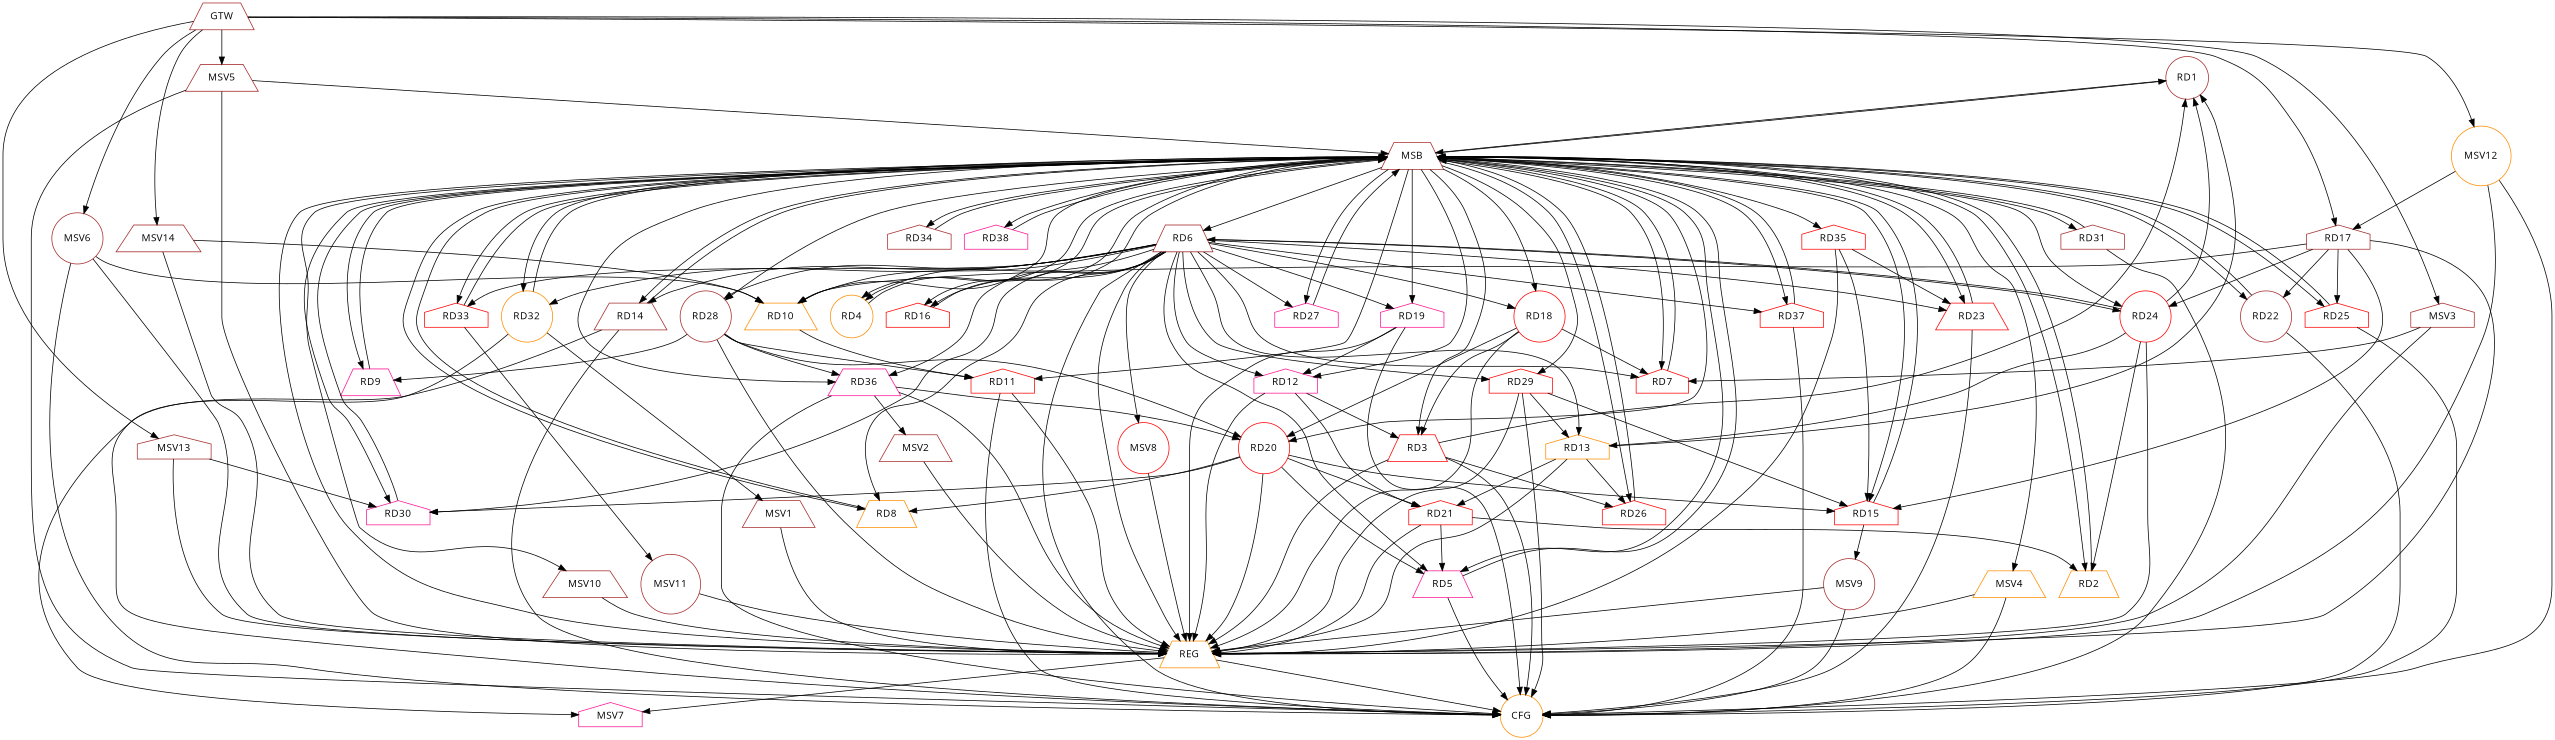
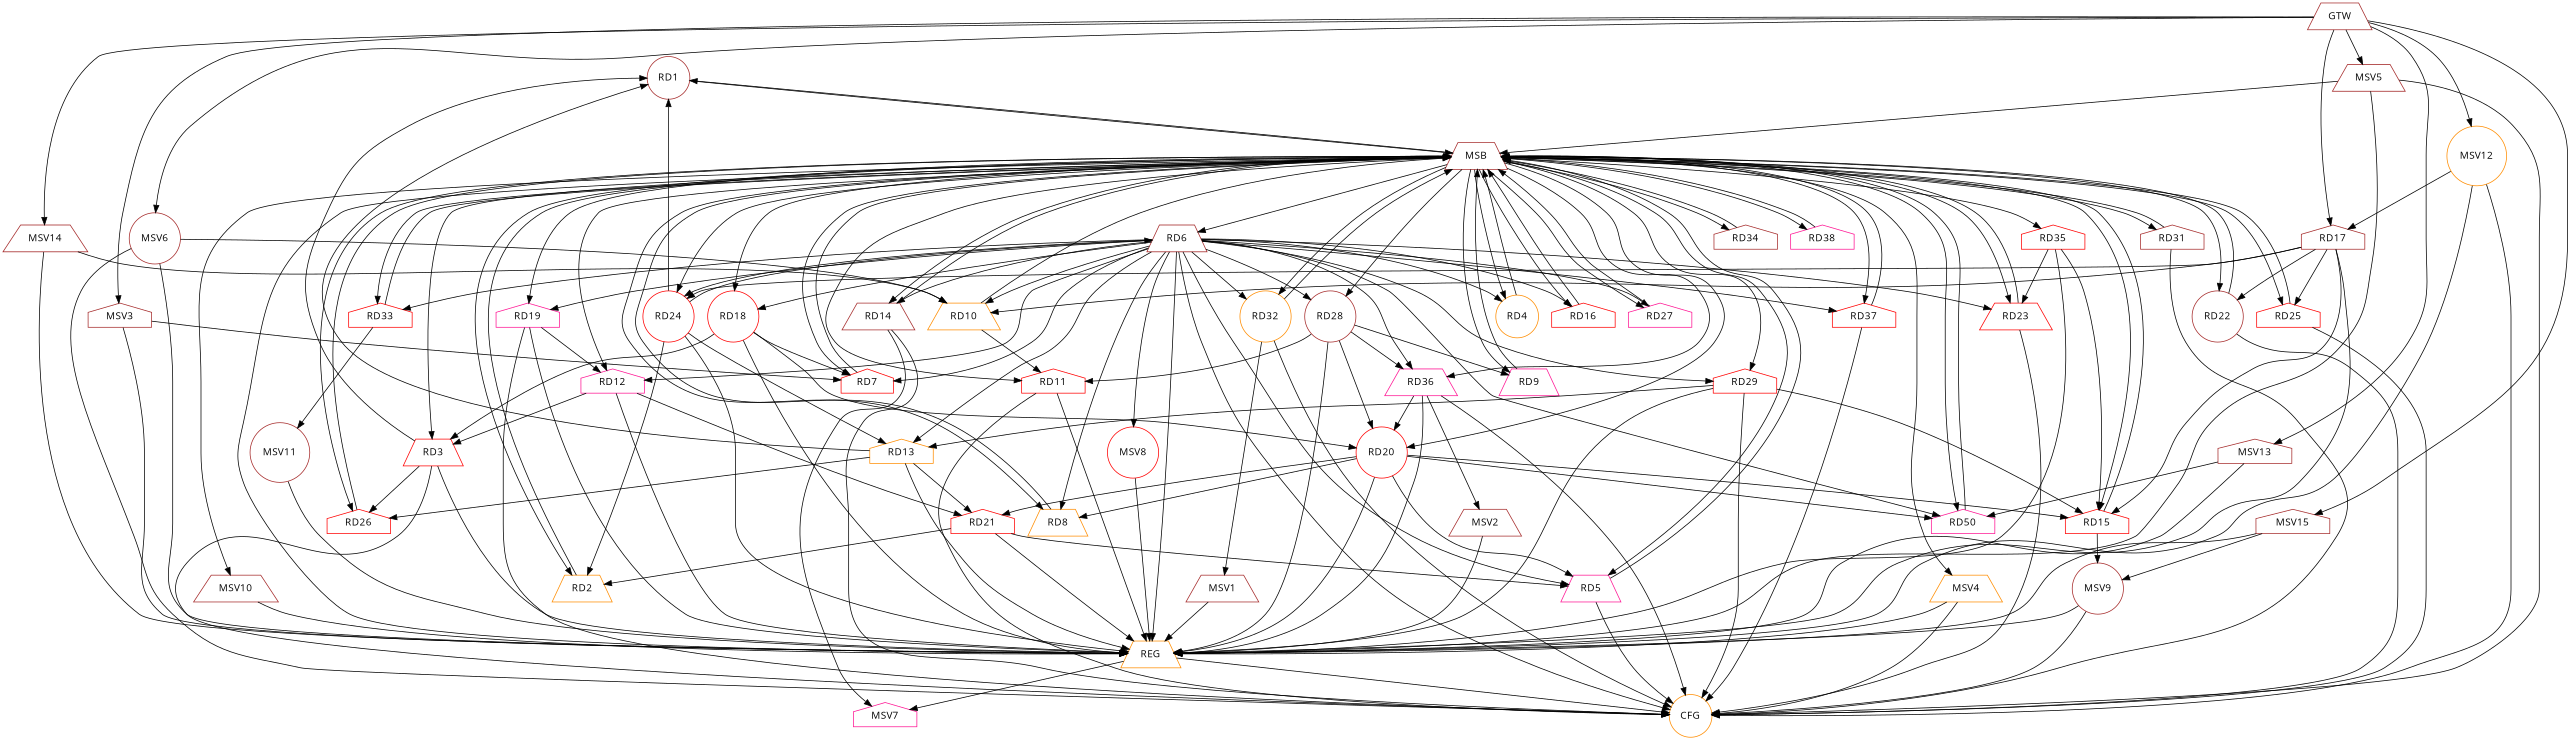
node "RD30": label "RD30" -> "RD50"
node "MSV15": added
